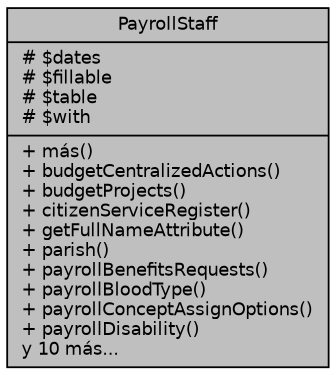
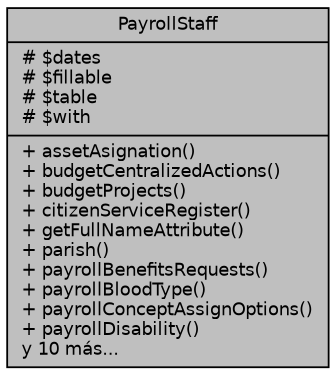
node "PayrollStaff": text "+ más()" -> "+ assetAsignation()"
